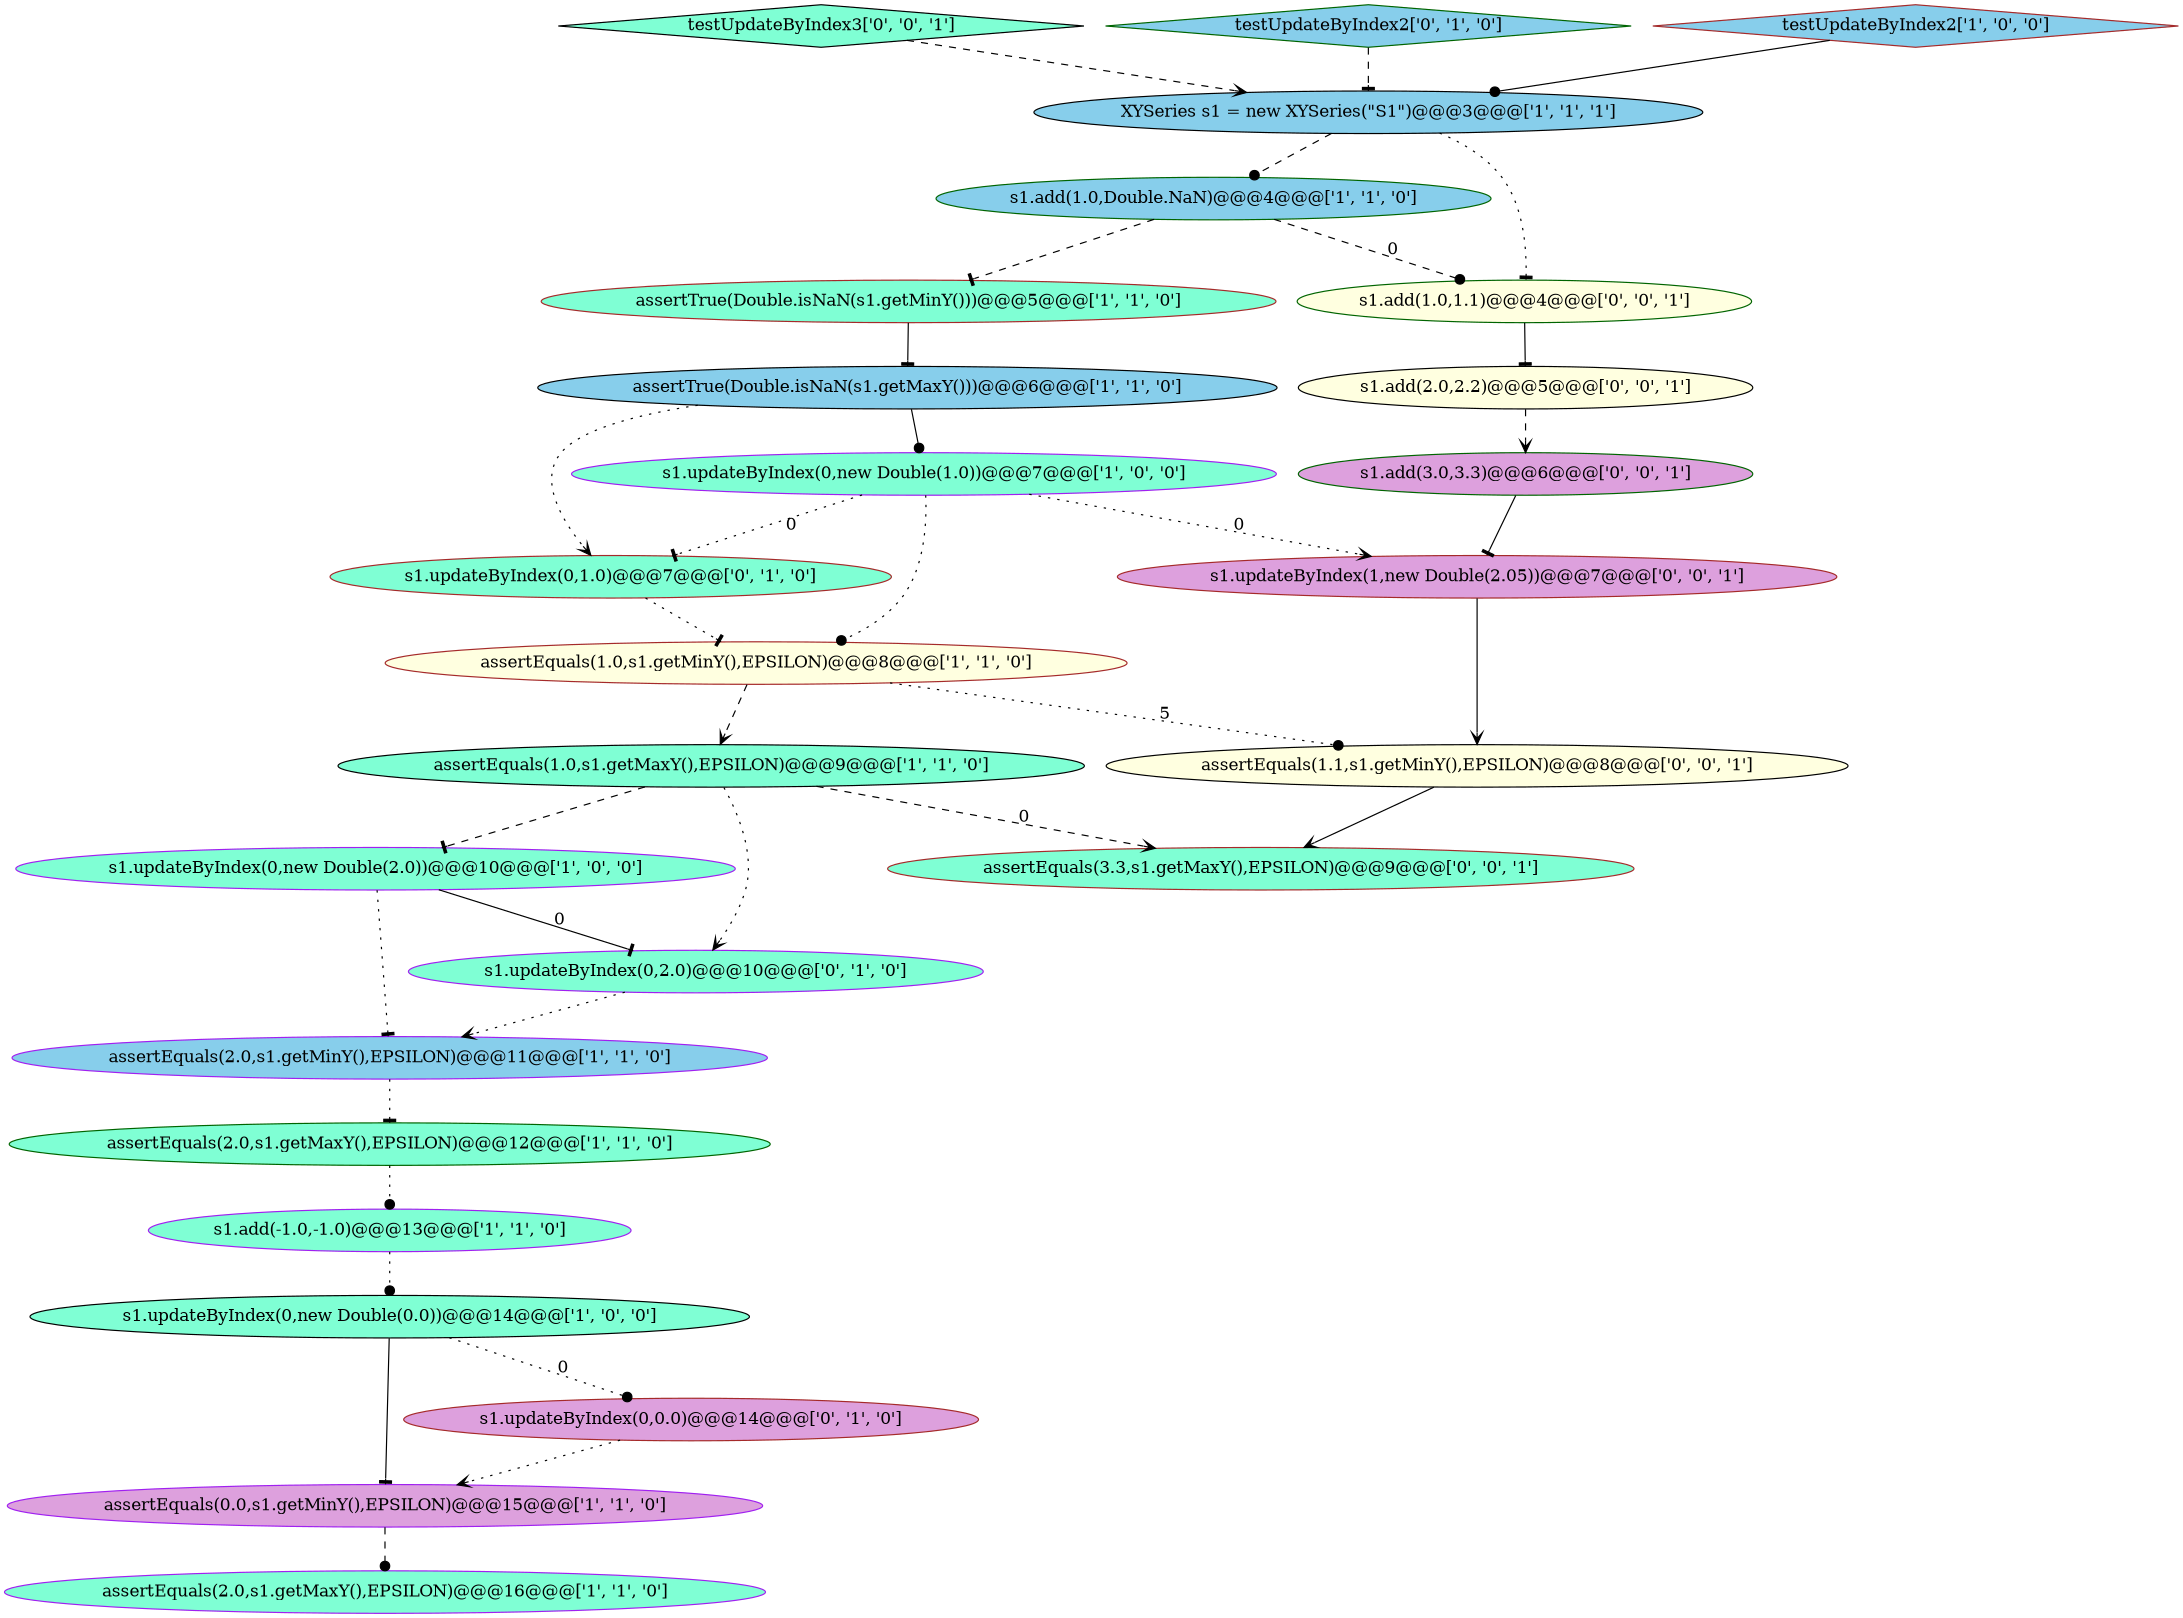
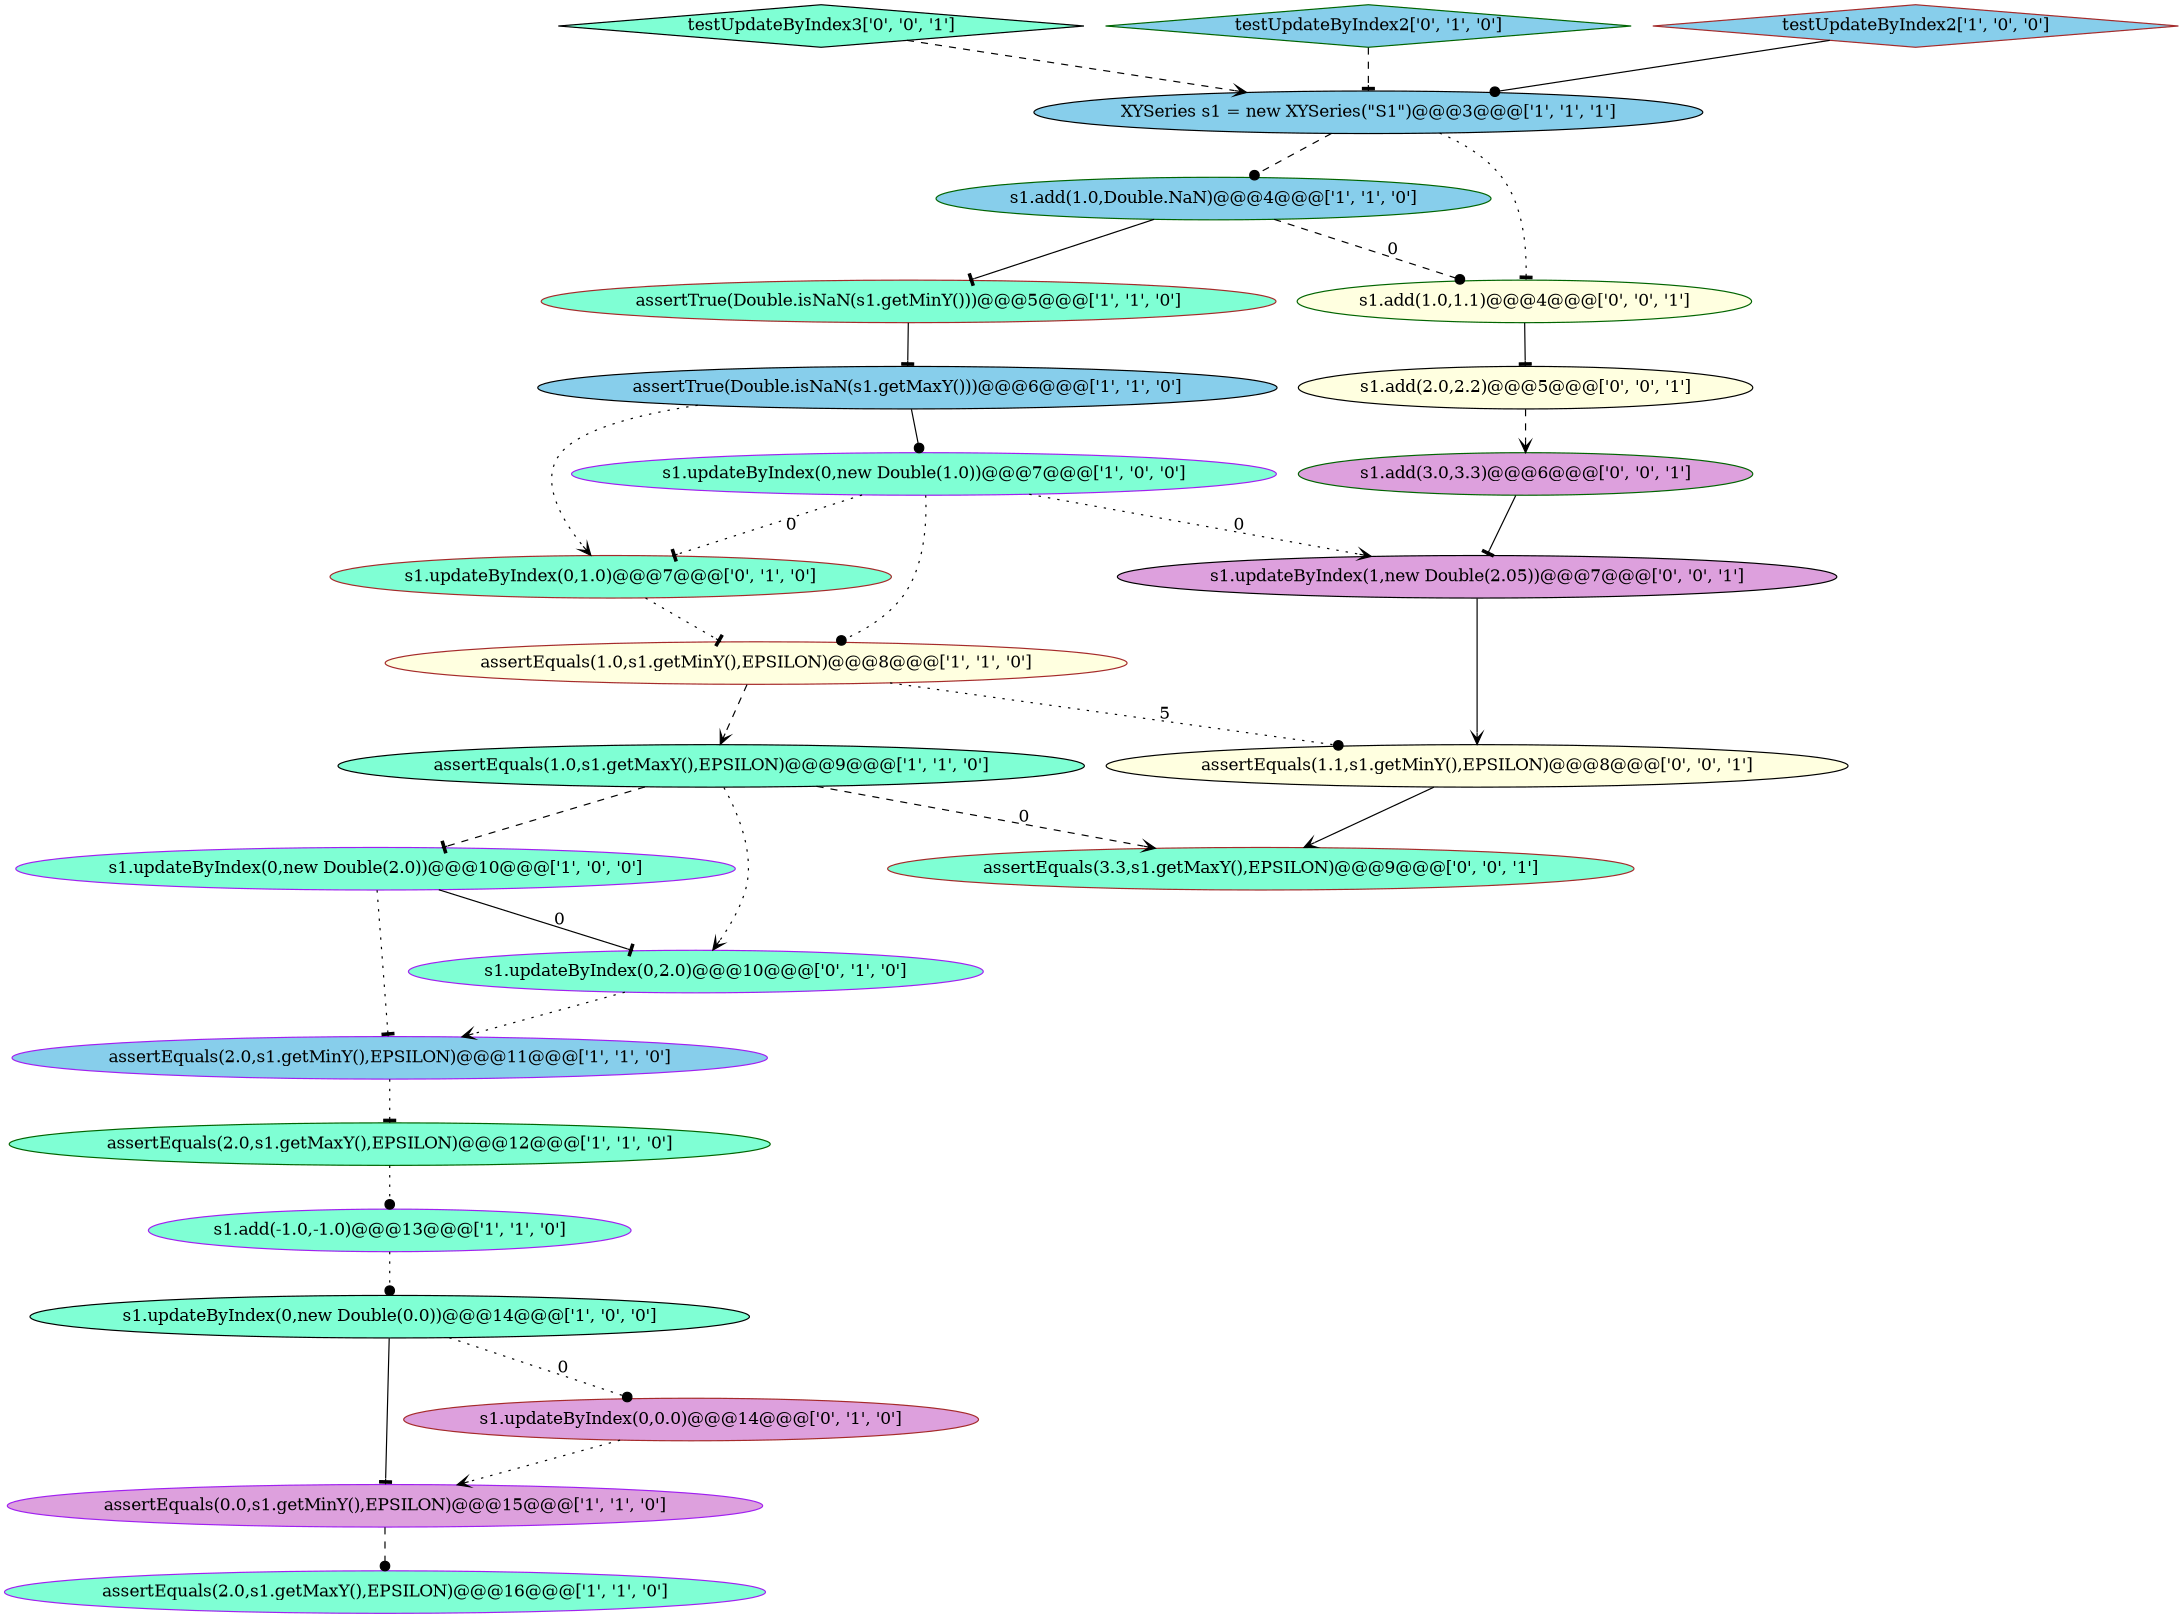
edge "s1.add(1.0,Double.NaN)@@@4@@@['1', '1', '0']" -> "assertTrue(Double.isNaN(s1.getMinY()))@@@5@@@['1', '1', '0']": style dashed -> solid
node "s1.updateByIndex(1,new Double(2.05))@@@7@@@['0', '0', '1']": color brown -> black
